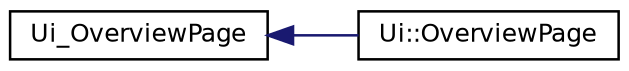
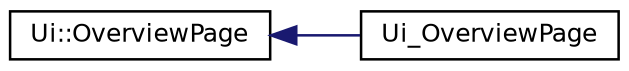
edge "Ui::OverviewPage" -> "Ui_OverviewPage": reversed
